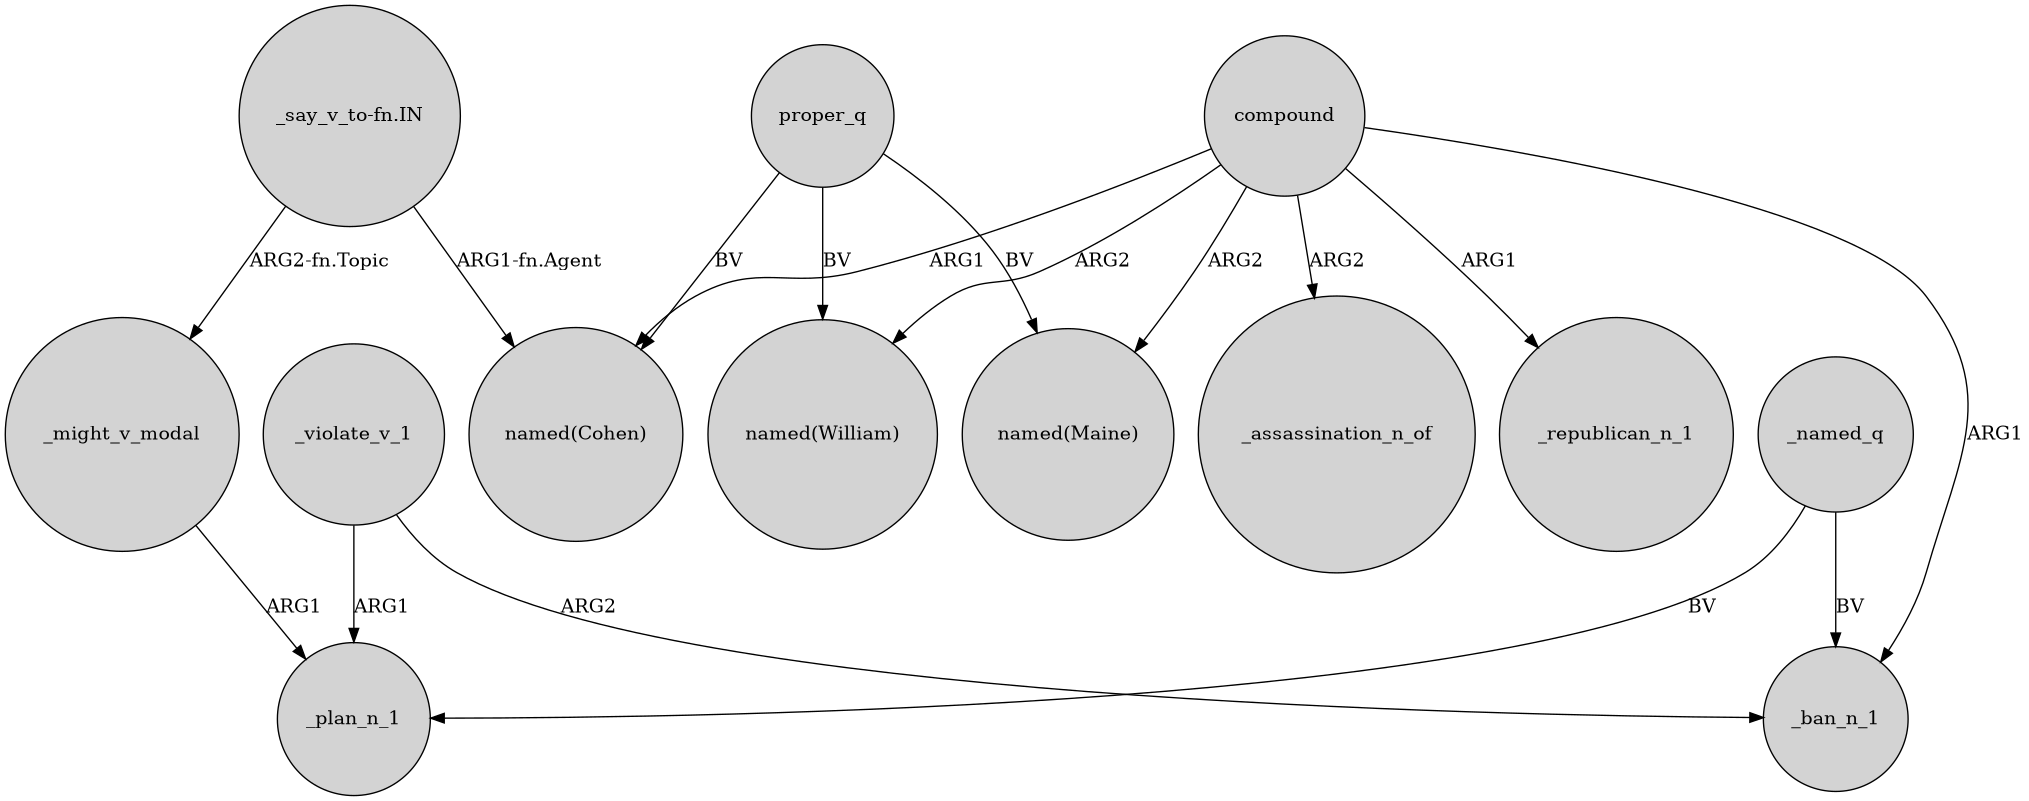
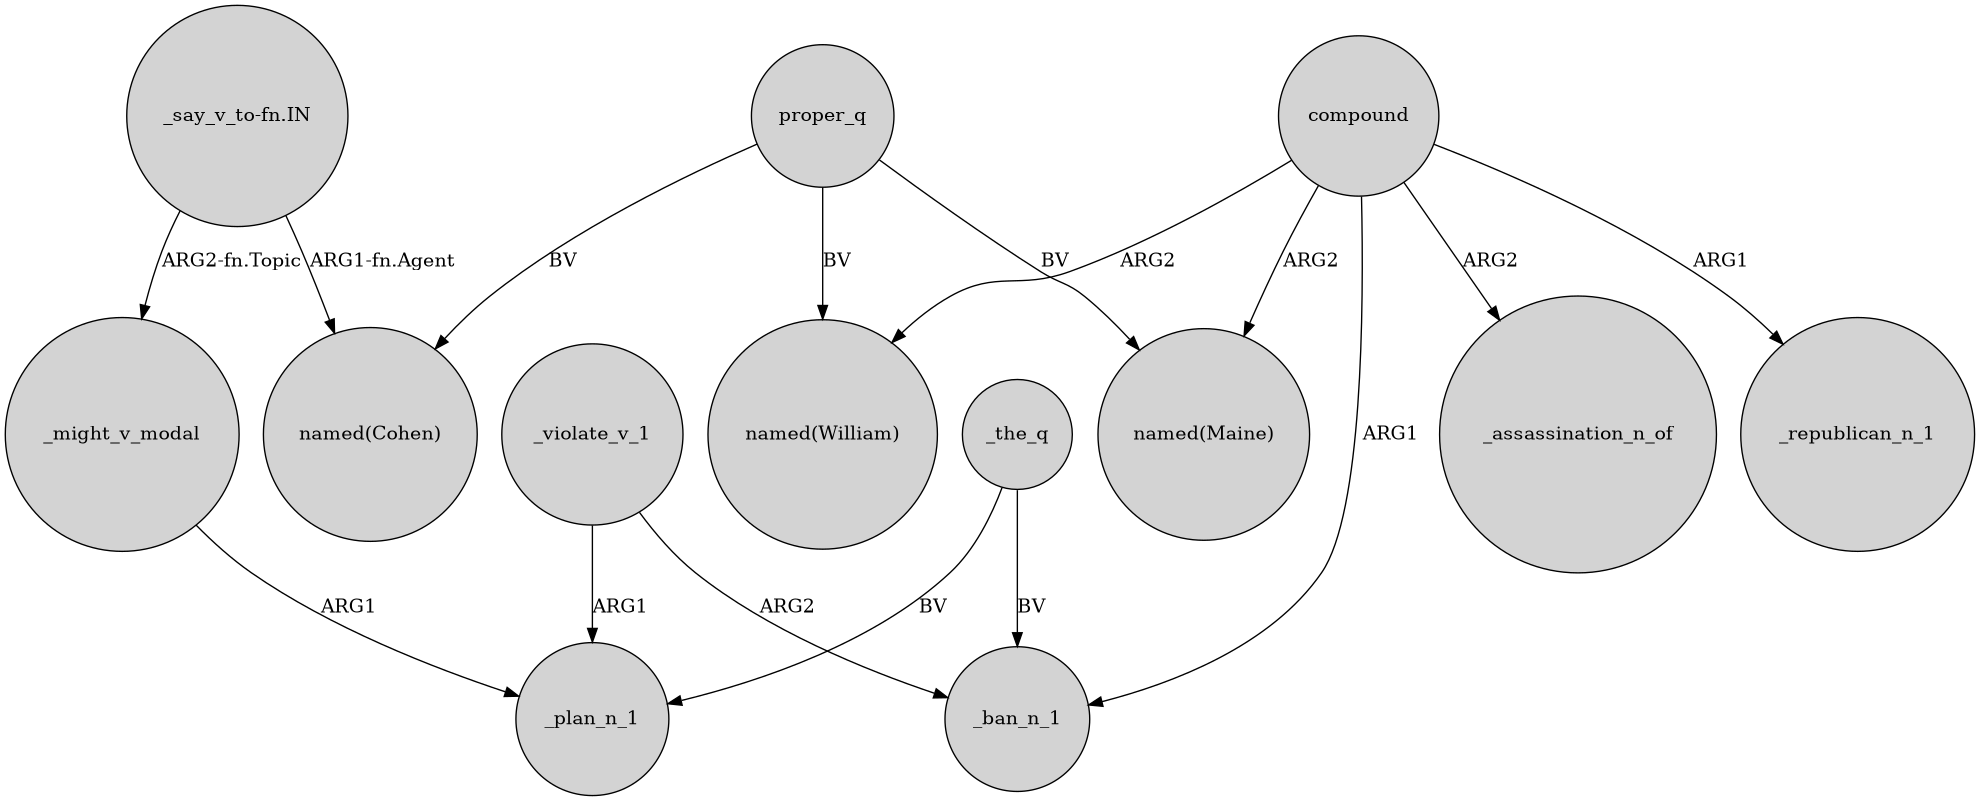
edge "compound" -> "named(Cohen)": removed, label "ARG1"
node "_named_q": label "_named_q" -> "_the_q"
